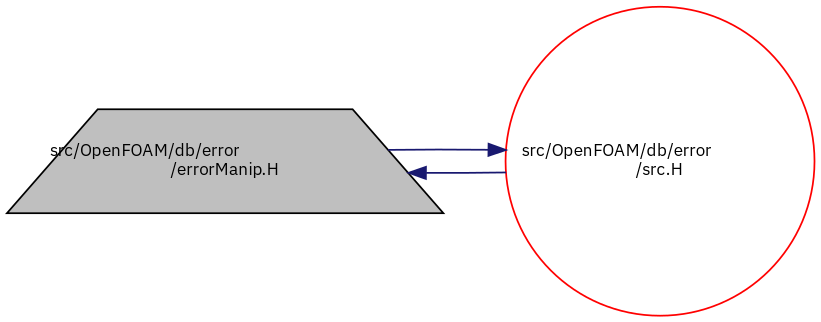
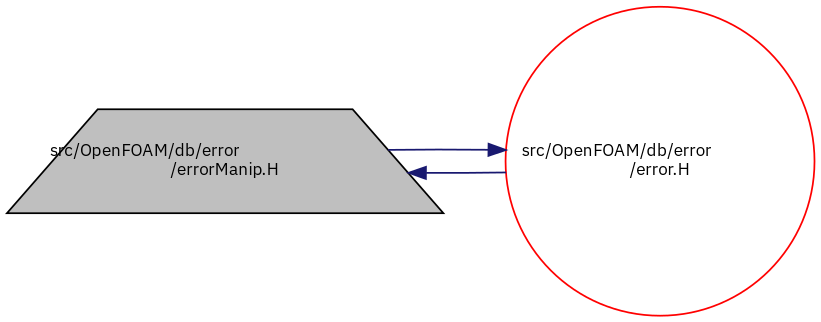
node "src/OpenFOAM/db/error /src.H": label "src/OpenFOAM/db/error /src.H" -> "src/OpenFOAM/db/error /error.H"
